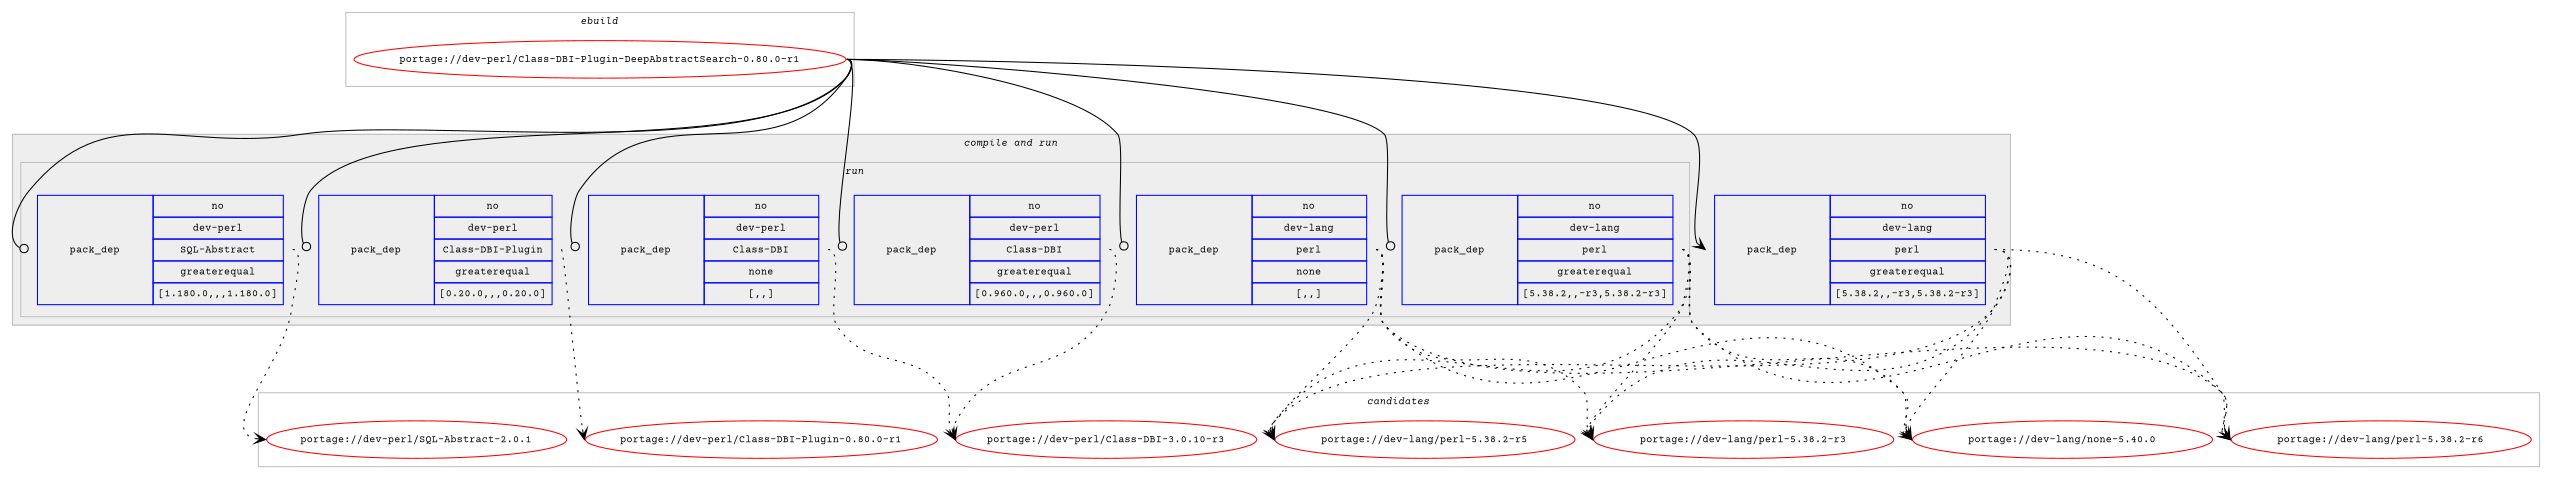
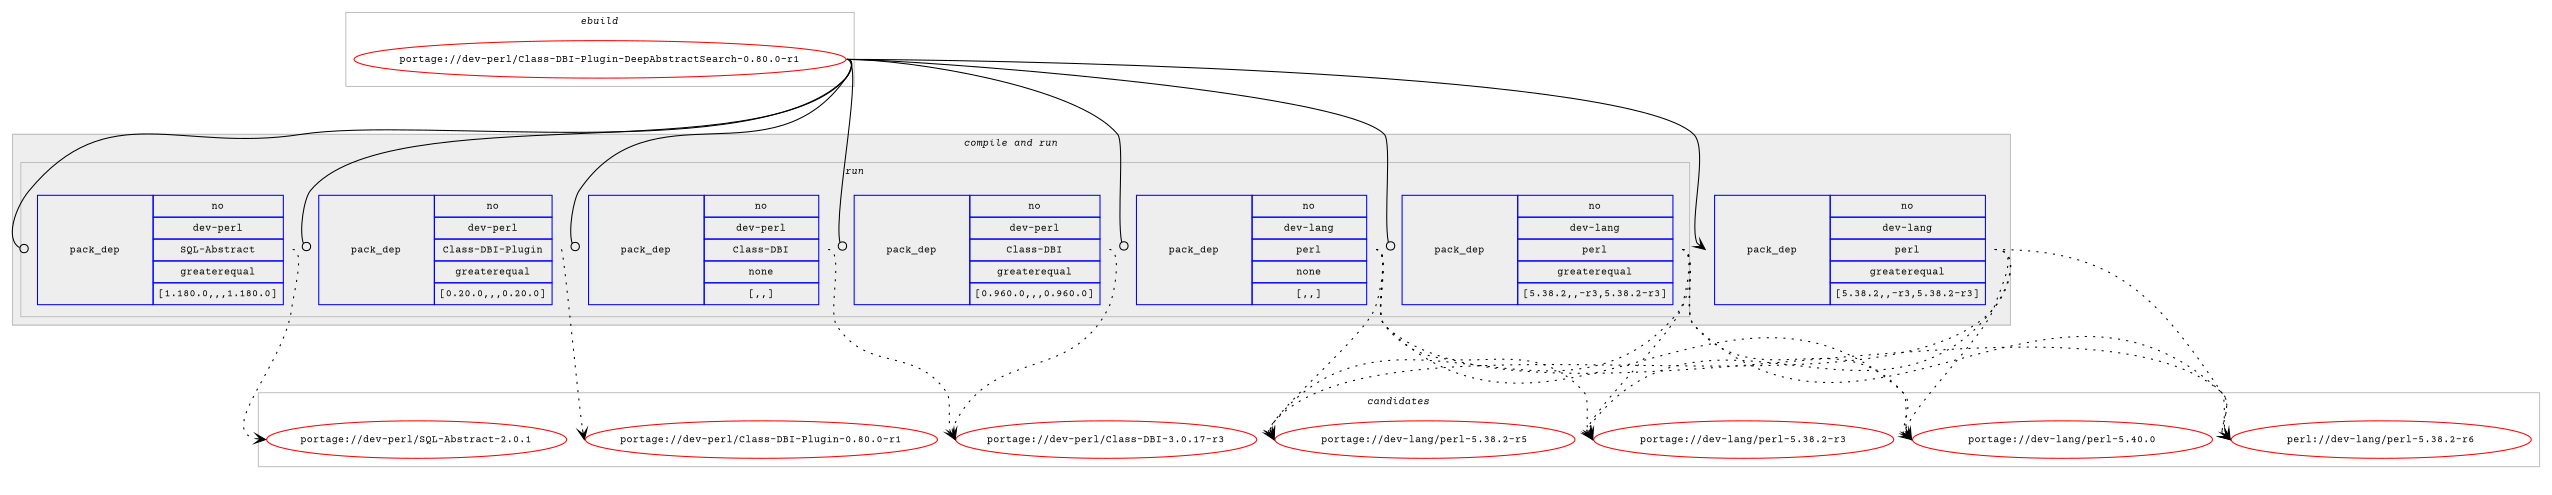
node "portage://dev-perl/Class-DBI-3.0.10-r3": label "portage://dev-perl/Class-DBI-3.0.10-r3" -> "portage://dev-perl/Class-DBI-3.0.17-r3"
node "portage://dev-lang/none-5.40.0": label "portage://dev-lang/none-5.40.0" -> "portage://dev-lang/perl-5.40.0"
node "portage://dev-lang/perl-5.38.2-r6": label "portage://dev-lang/perl-5.38.2-r6" -> "perl://dev-lang/perl-5.38.2-r6"
